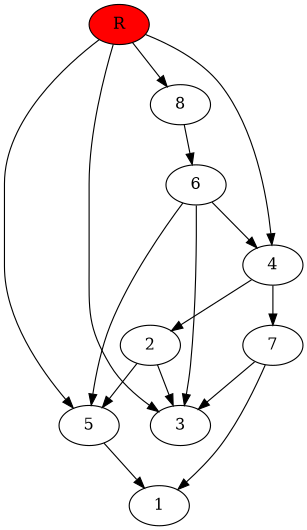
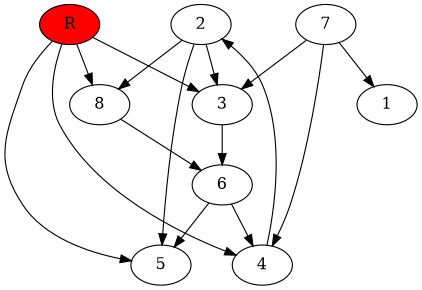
edge "2" -> "8": added
edge "6" -> "3": reversed
edge "4" -> "7": reversed
edge "5" -> "1": removed
